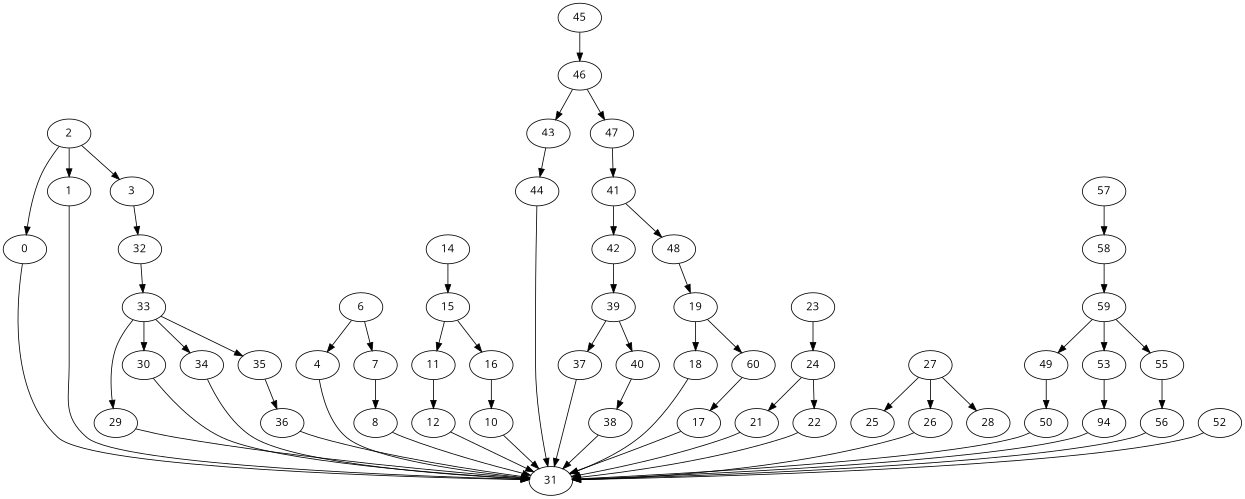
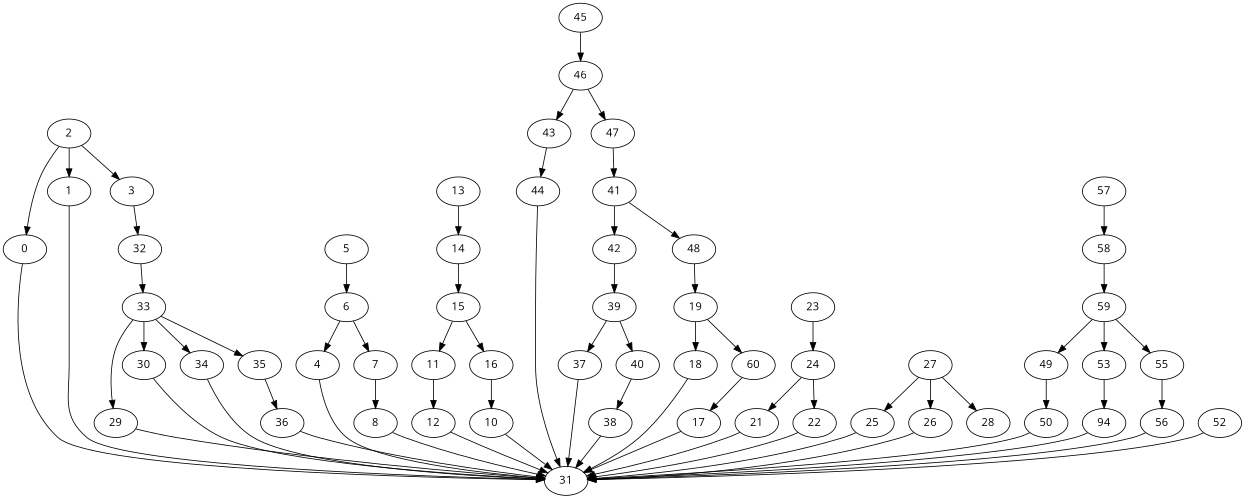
node "13": added
node "5": added
edge "25" -> "31": added
